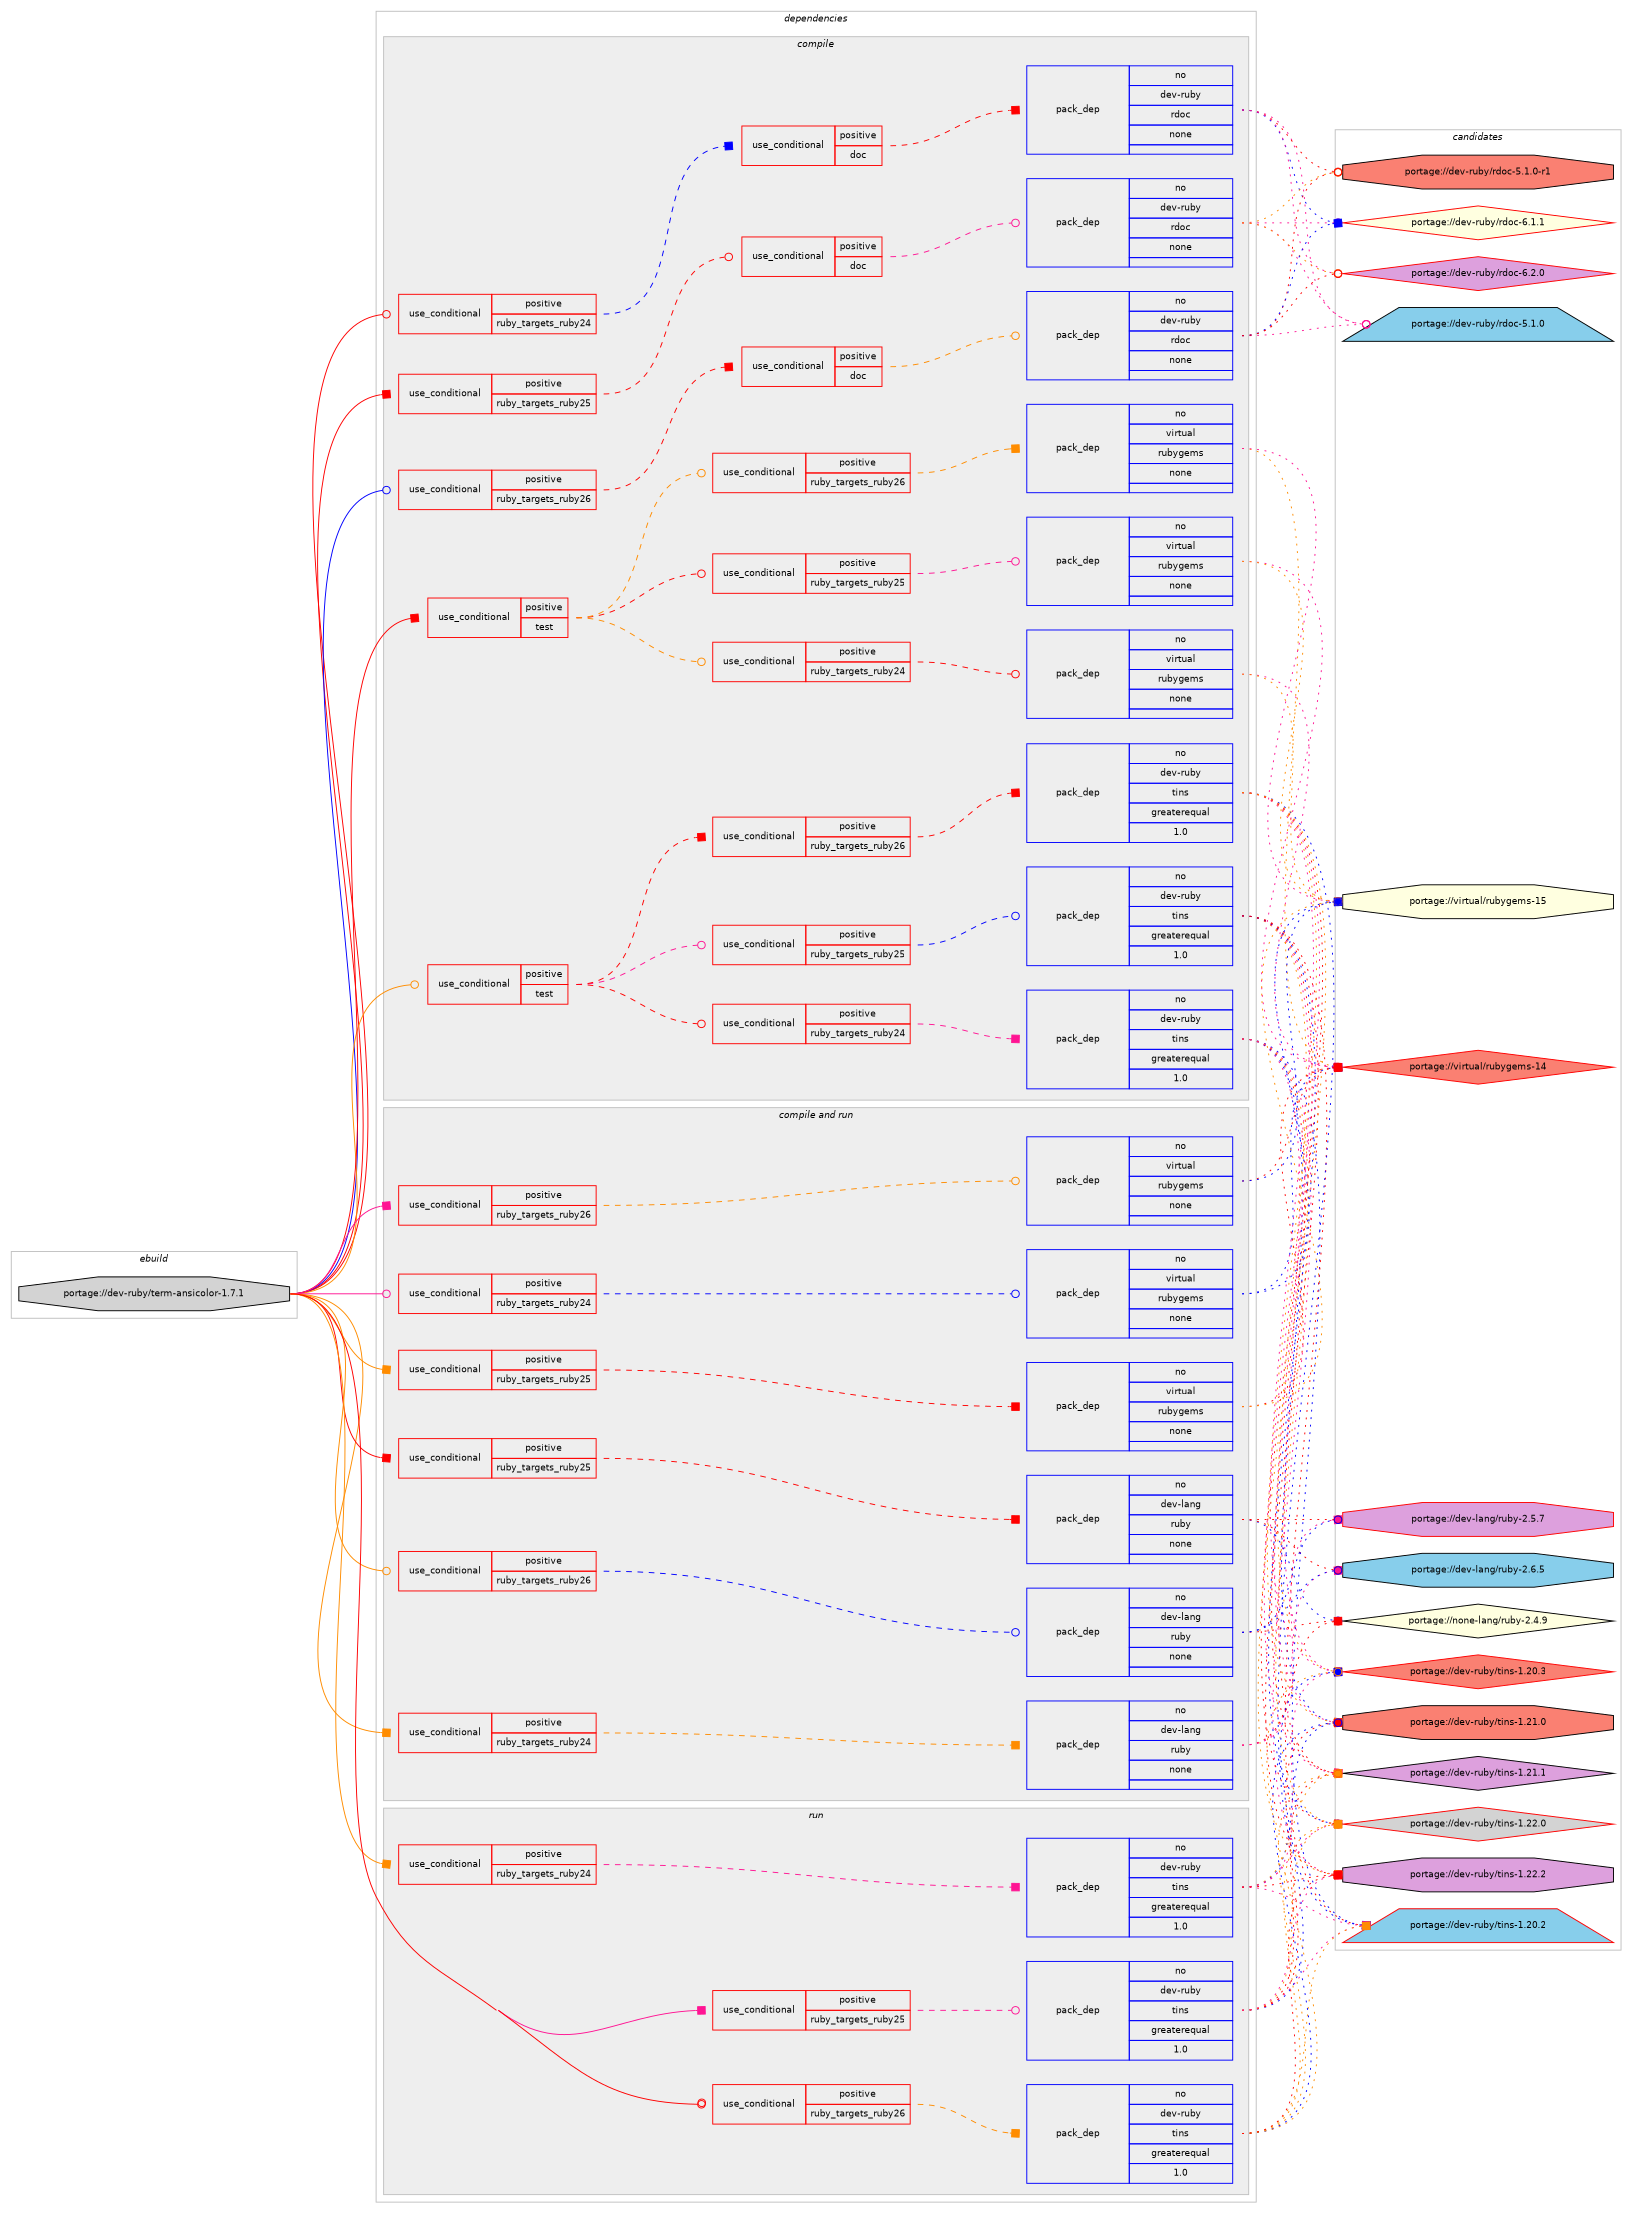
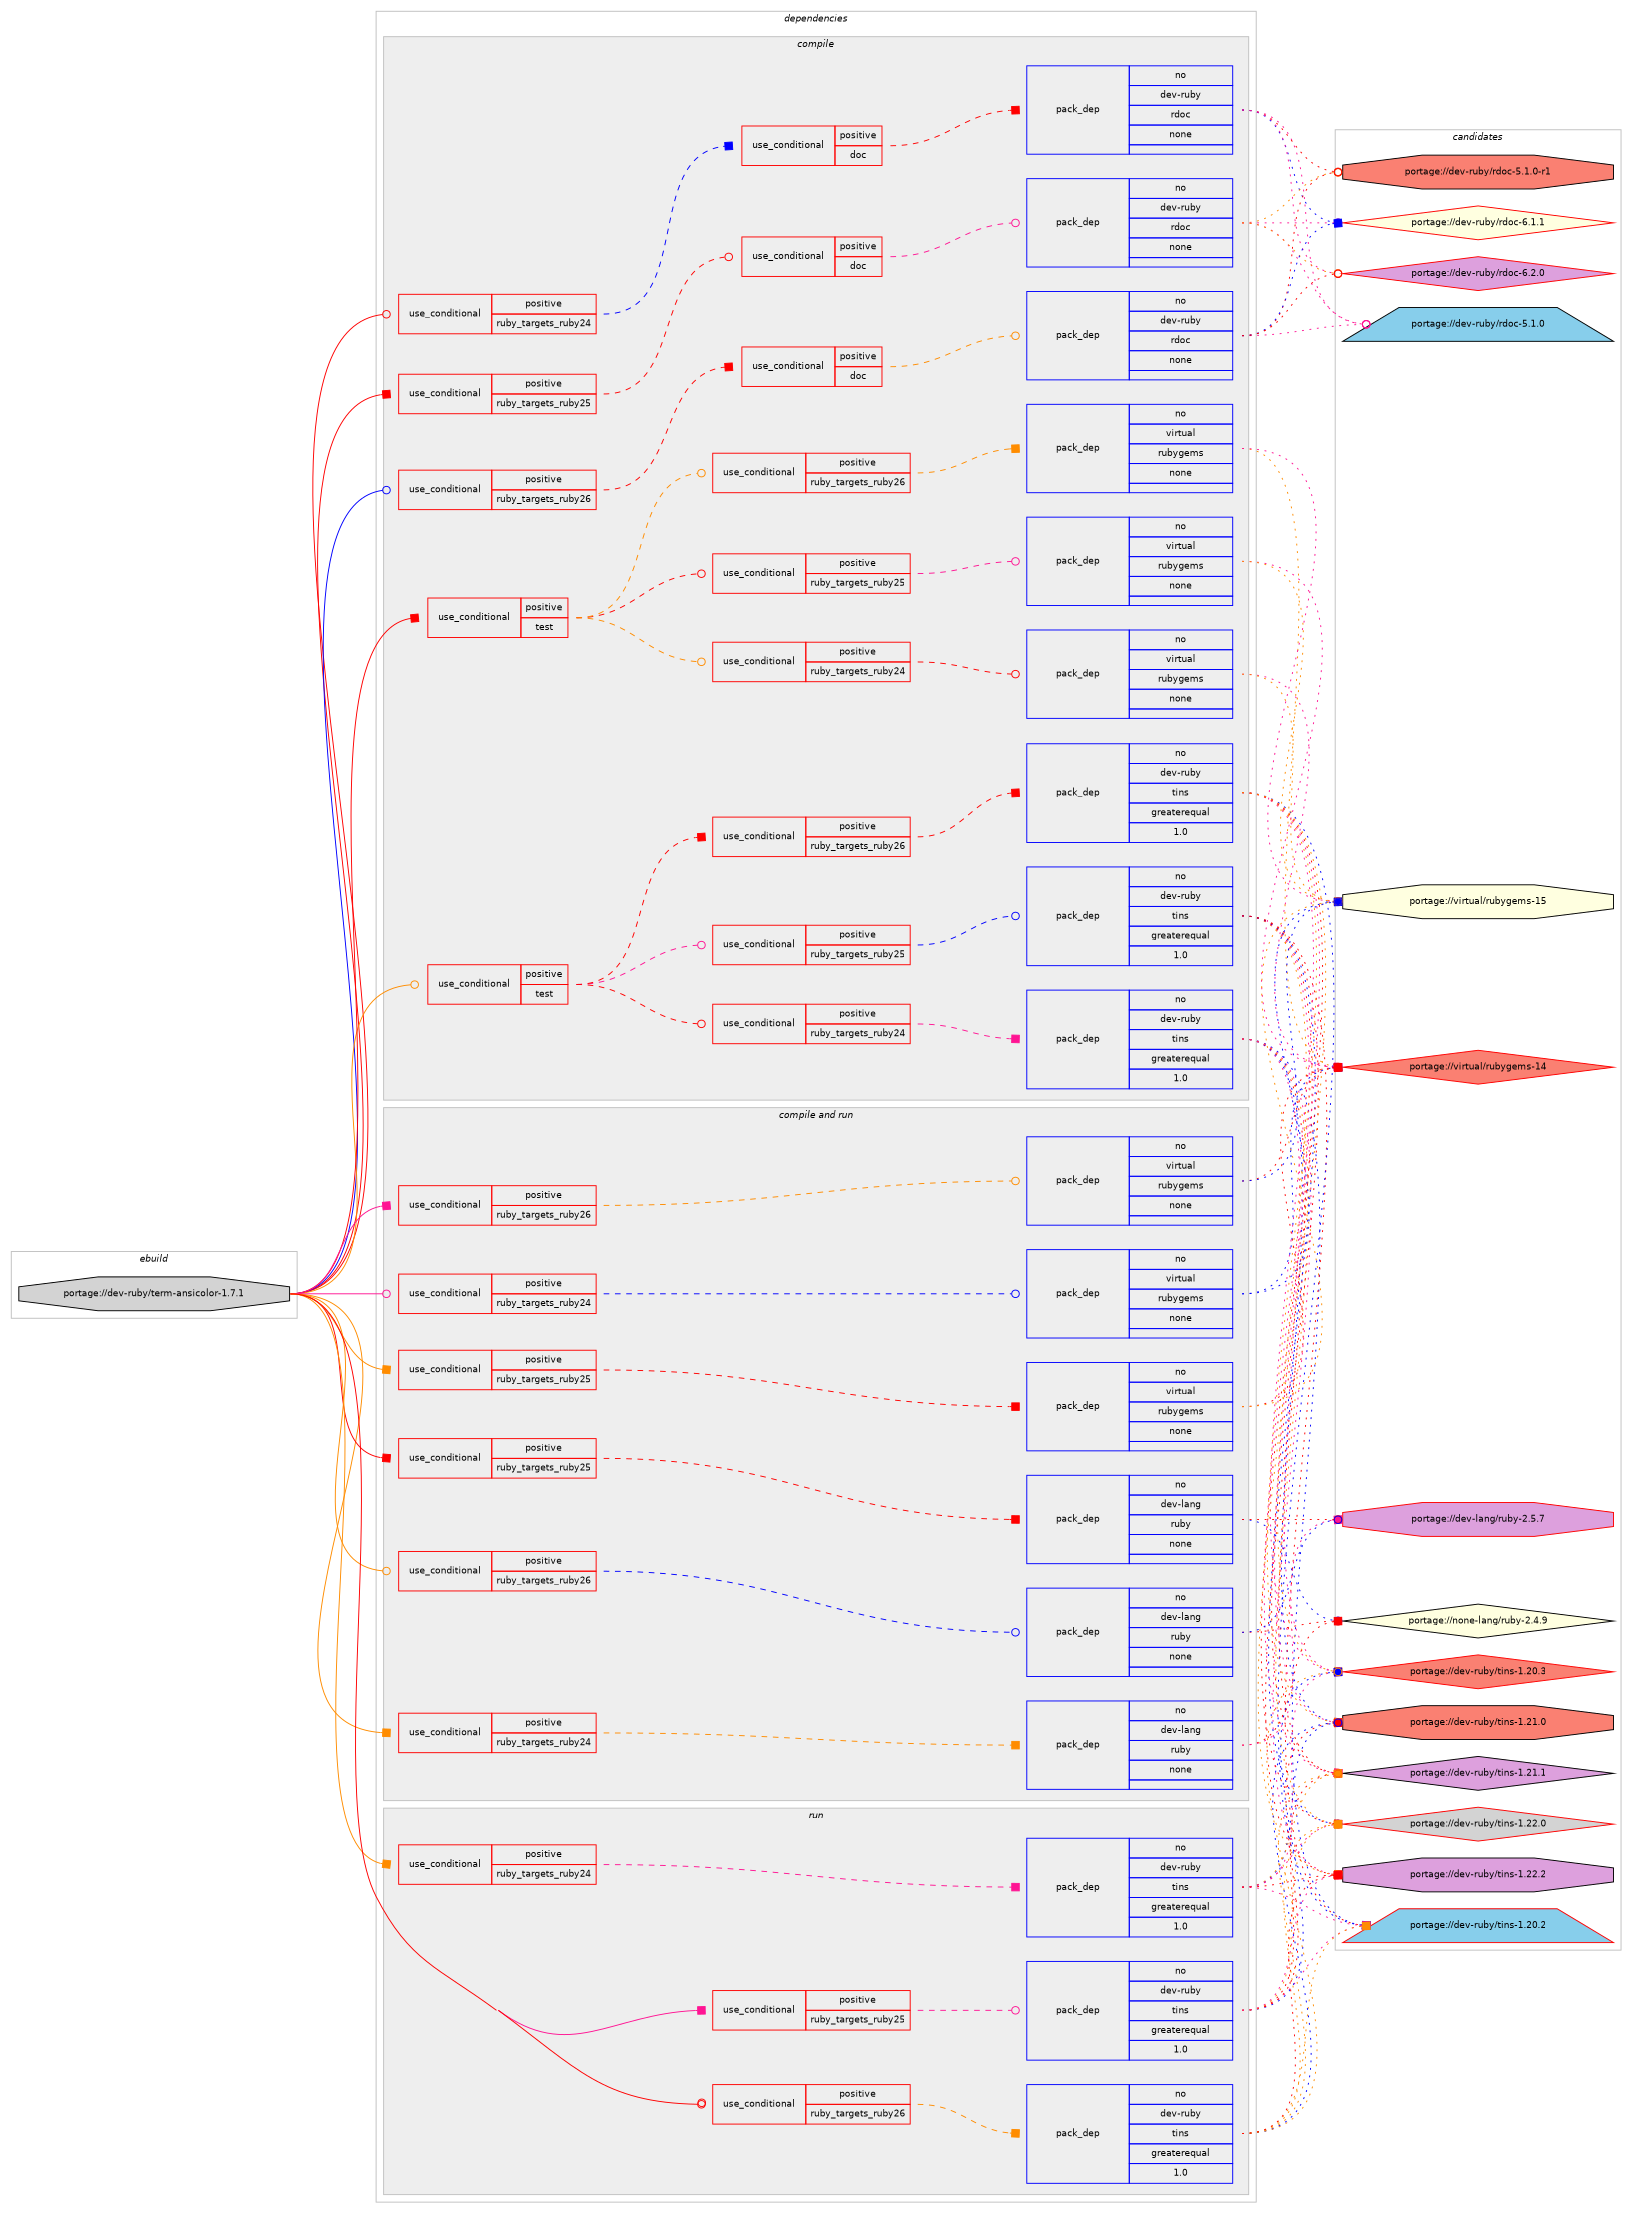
node "portage://dev-lang/ruby-2.6.5": removed
